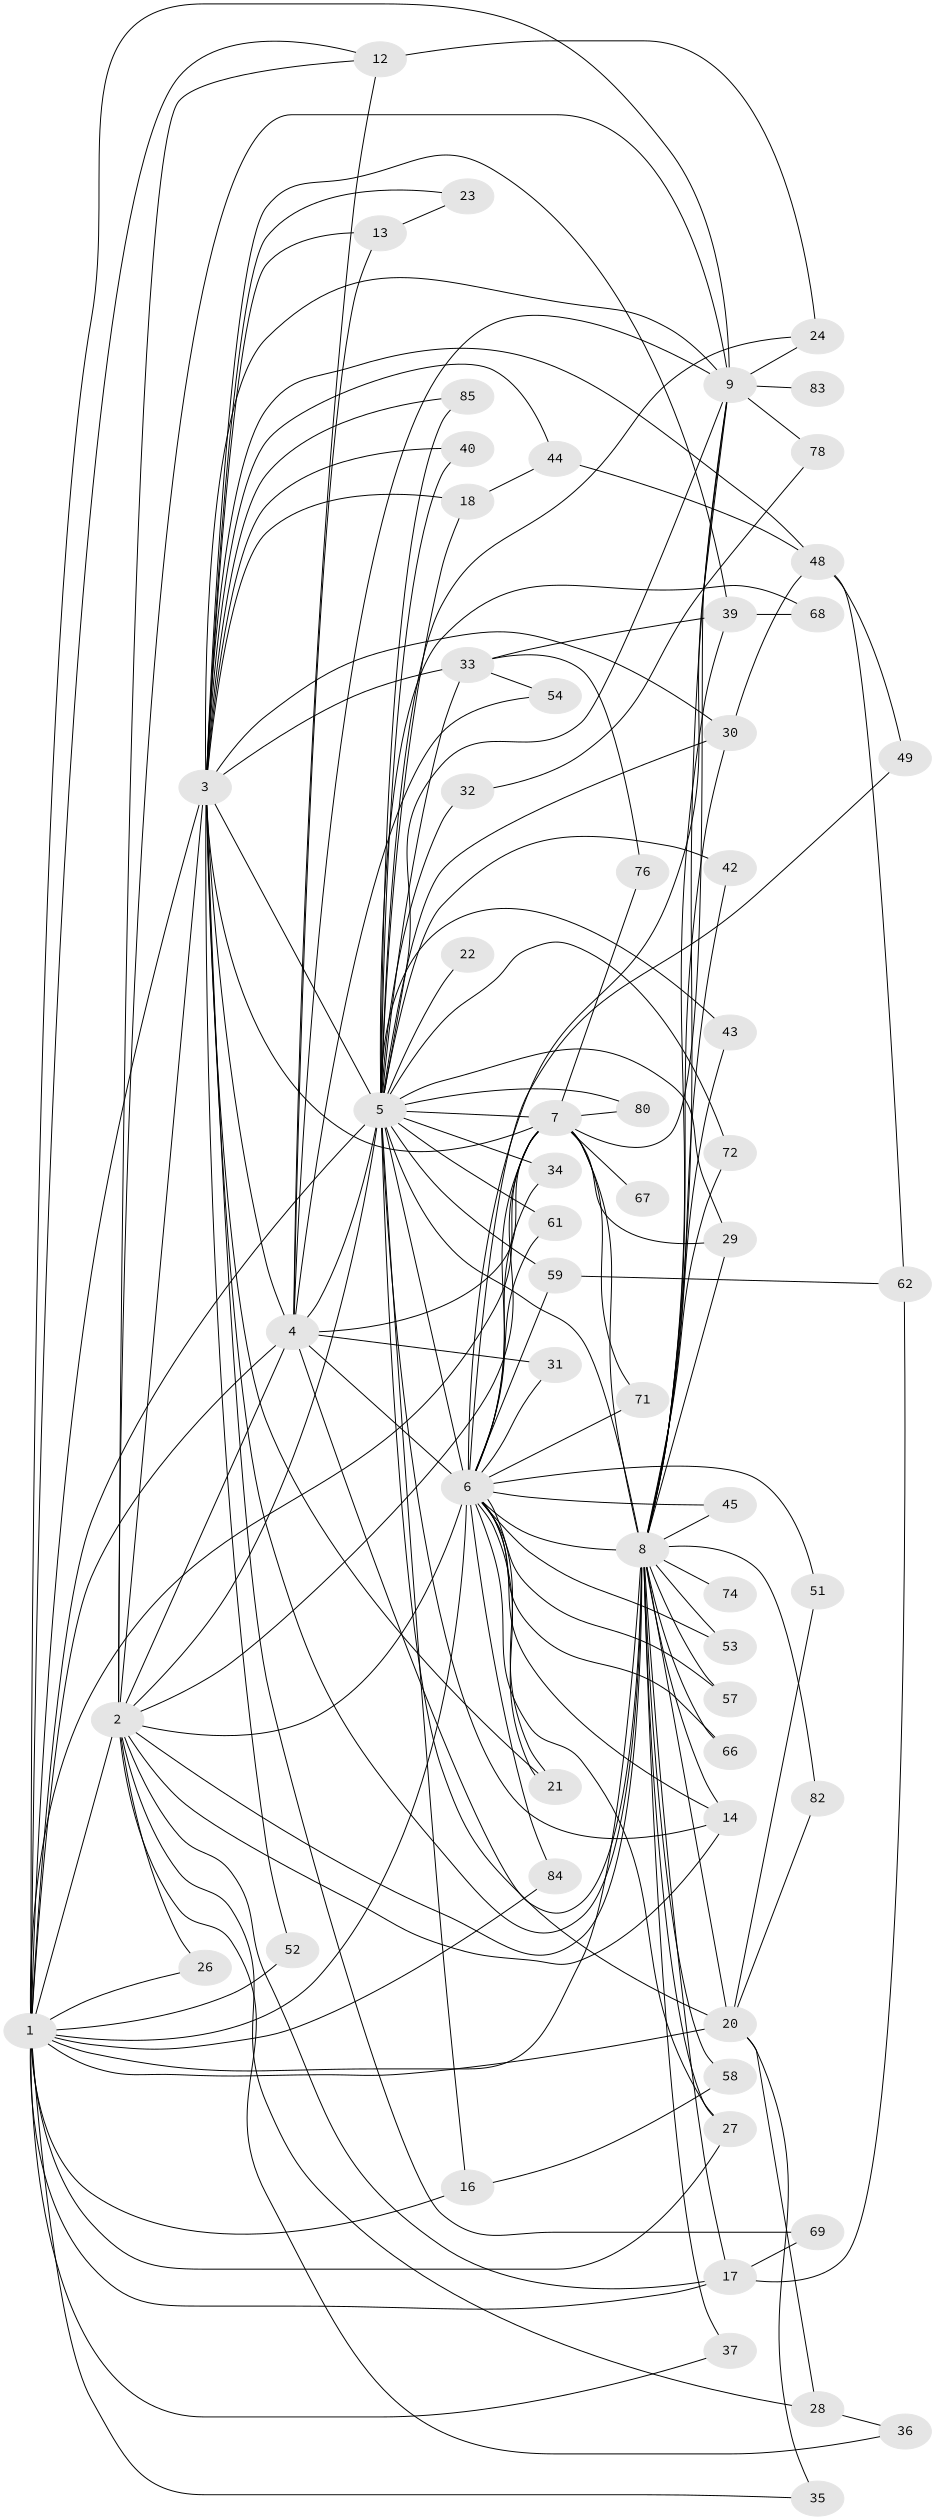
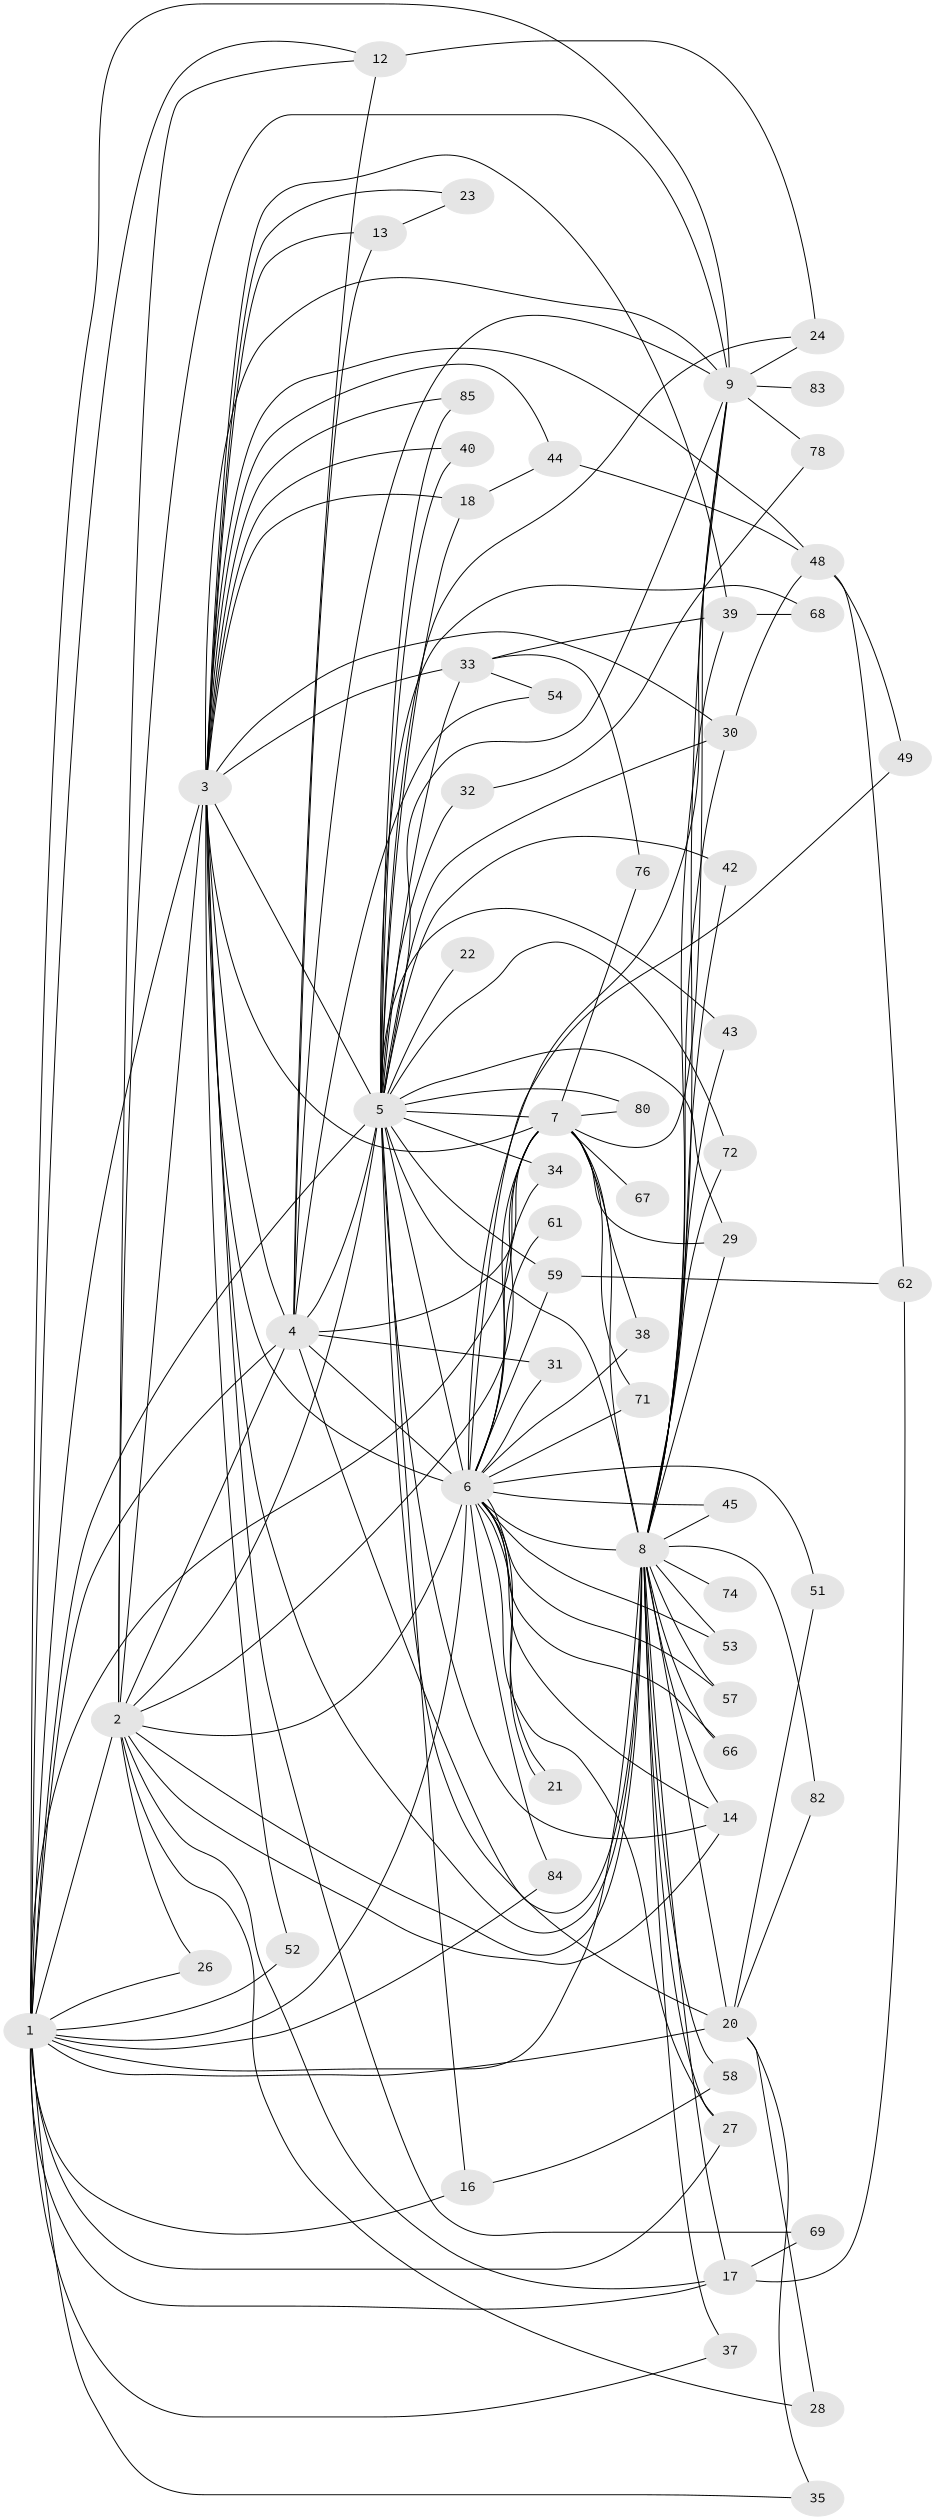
edge "5" -- "61": removed
node "38": added
edge "3" -- "21": now "3" -- "6"
node "36": removed
